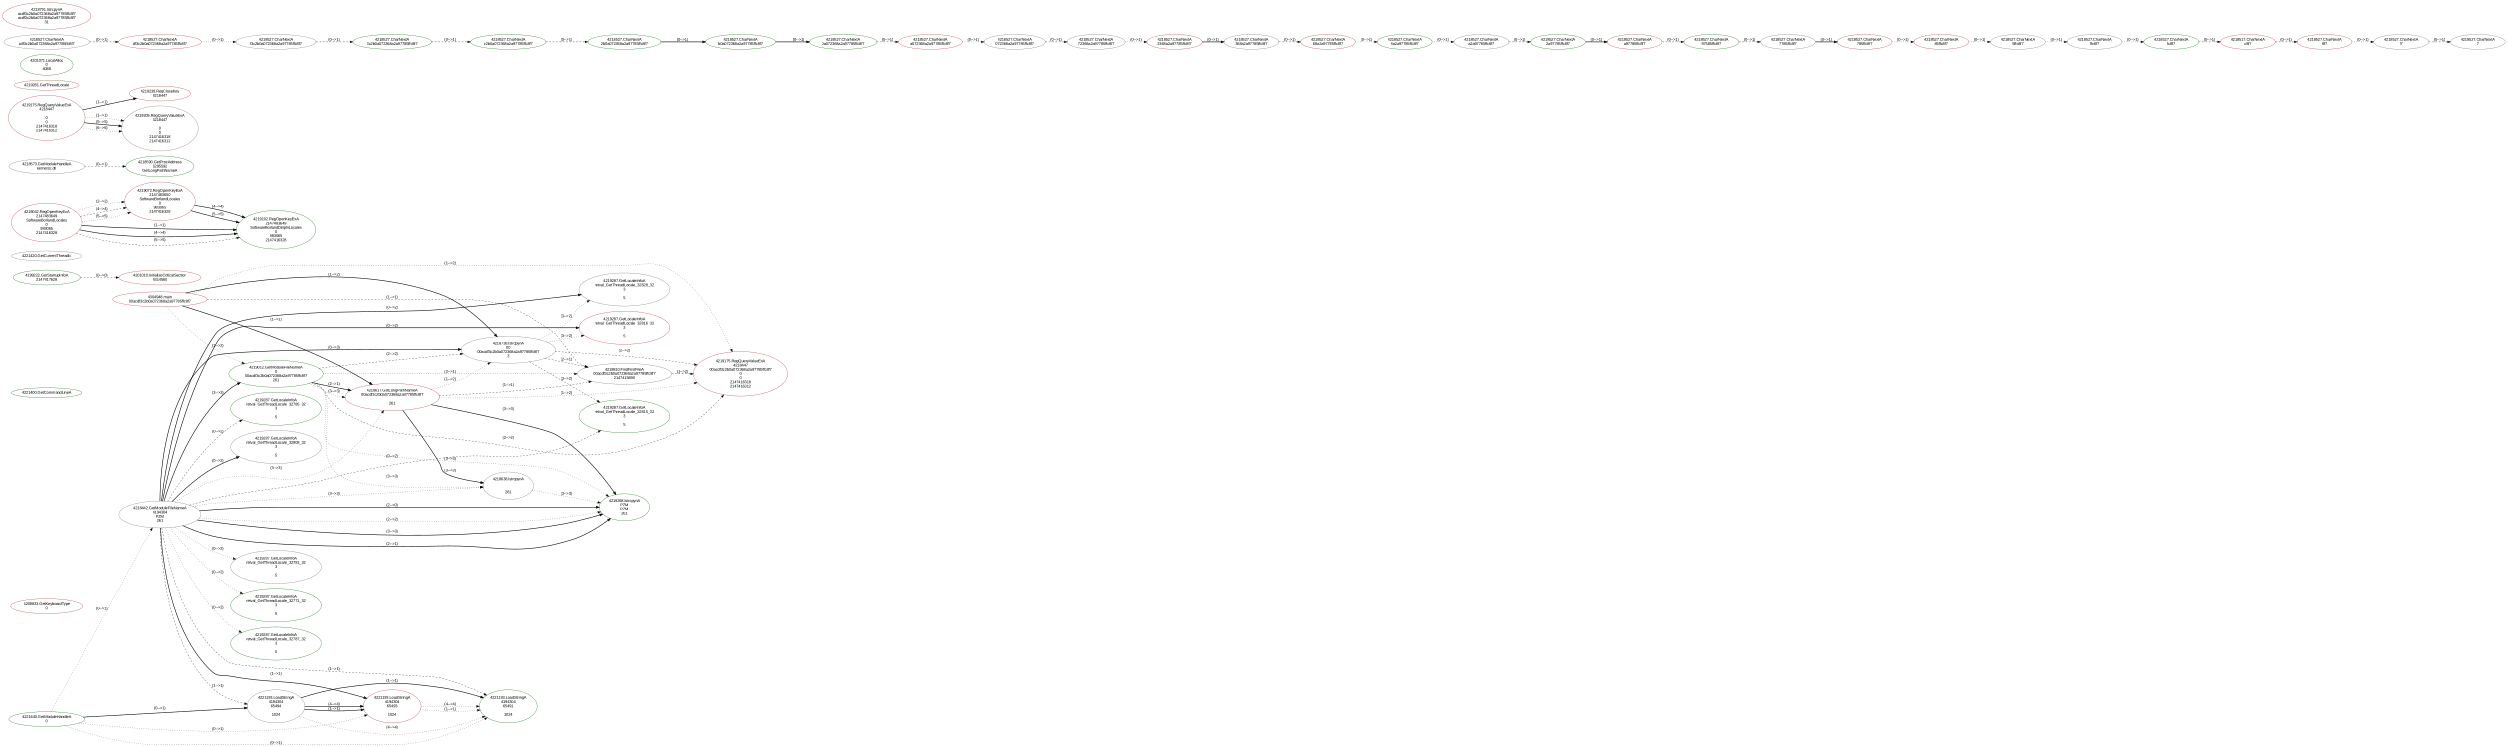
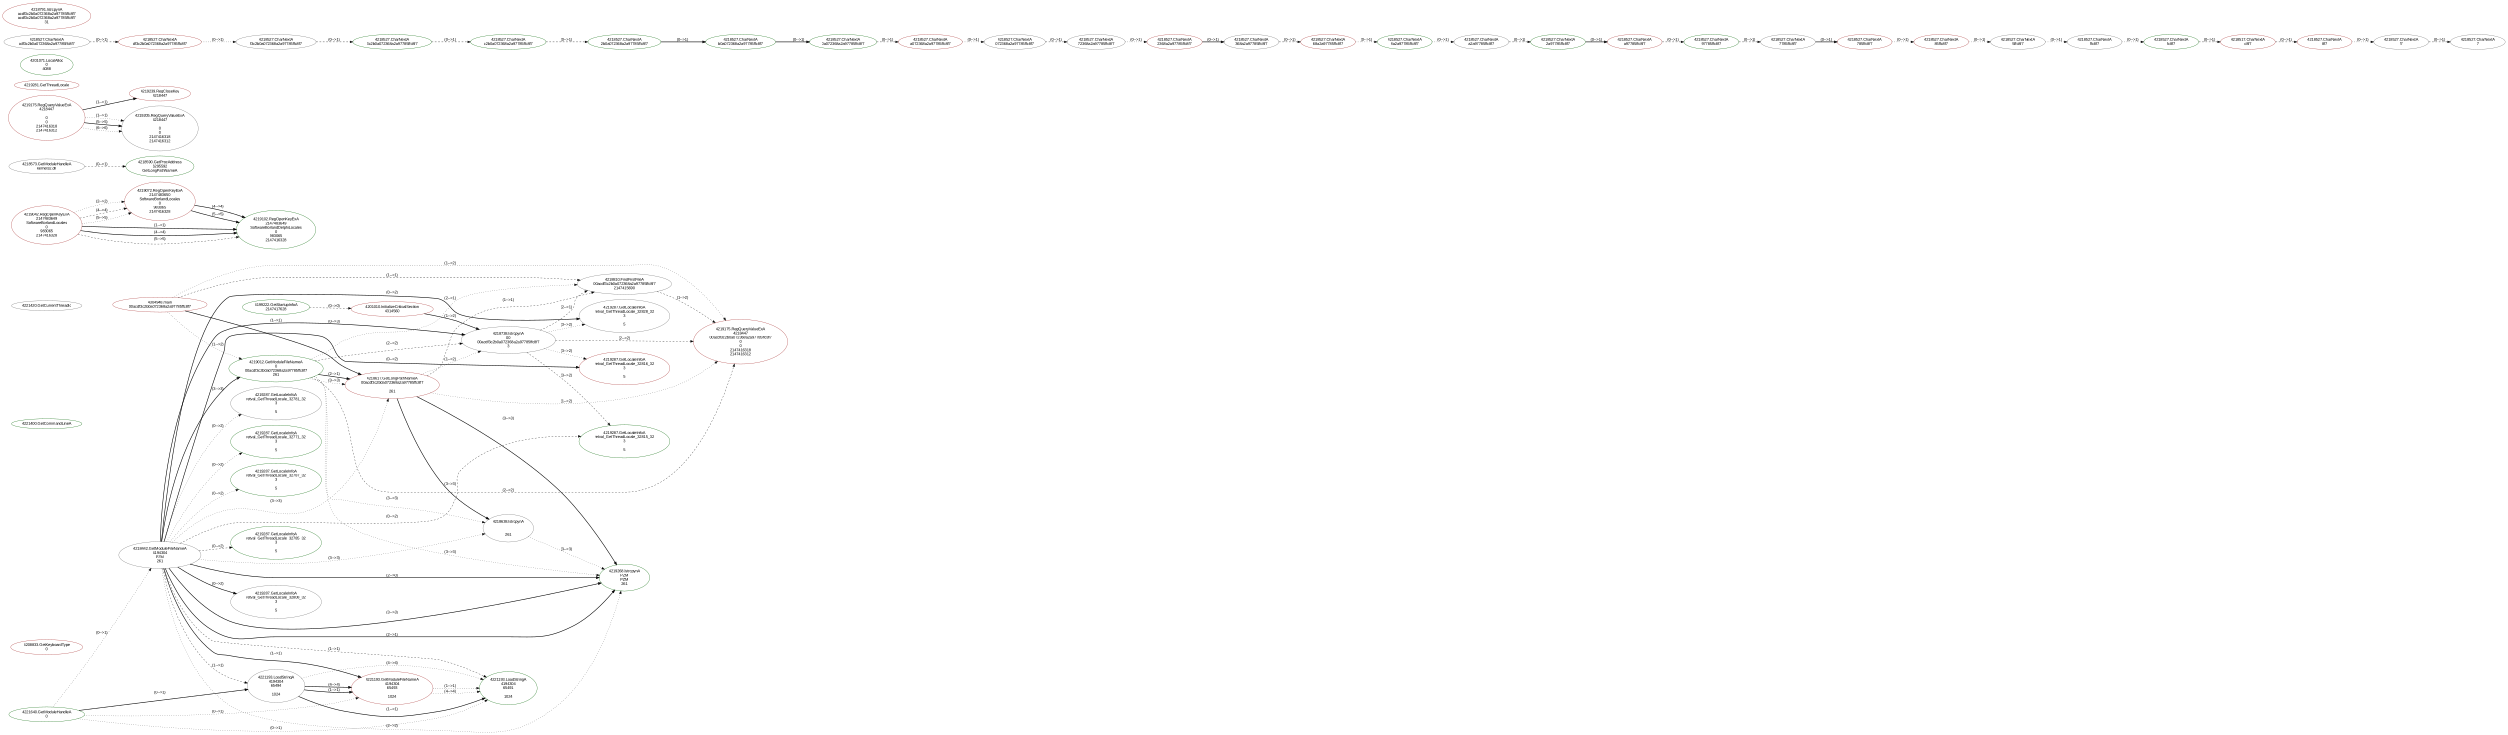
node "4218527.CharNextA 97585ffc8f7": label "4218527.CharNextA 97585ffc8f7" -> "4218527.CharNextA 97785ffc8f7"
edge "4304948.main 00acdf3c2b0a072368a2a97785ffc8f7" -> "4218738.lstrcpynA 00 00acdf3c2b0a072368a2a97785ffc8f7 3": now "4201010.InitializeCriticalSection 4314560" -> "4218738.lstrcpynA 00 00acdf3c2b0a072368a2a97785ffc8f7 3"
node "4221193.LoadStringA 4194304 65493 1024": label "4221193.LoadStringA 4194304 65493 1024" -> "4221193.GetModuleFileNameA 4194304 65493 1024"
